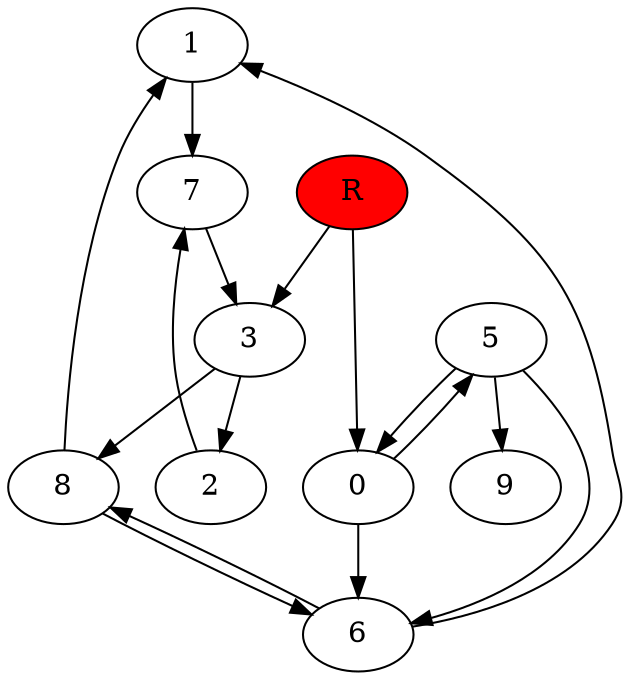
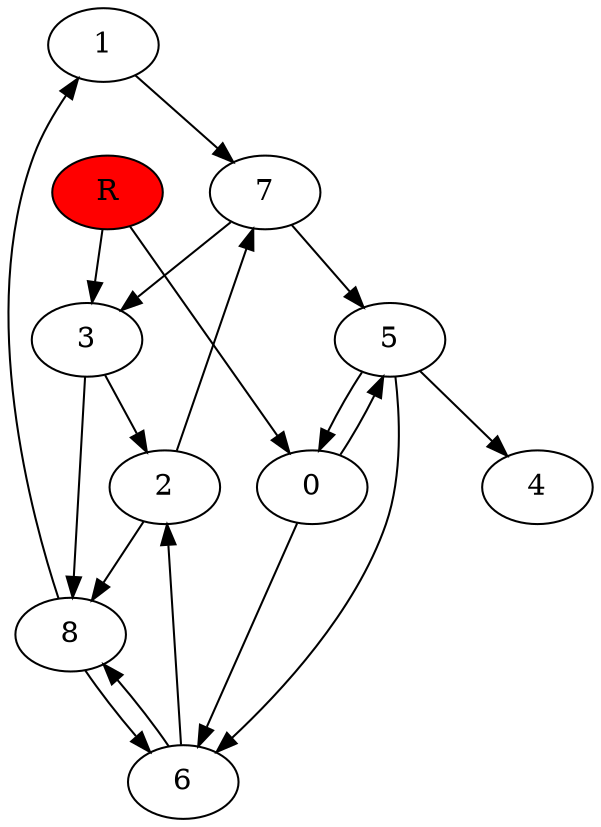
edge "7" -> "5": added
edge "6" -> "1": now "6" -> "2"
node "9": label "9" -> "4"
edge "2" -> "8": added
